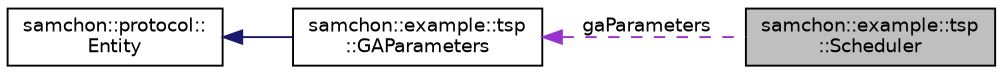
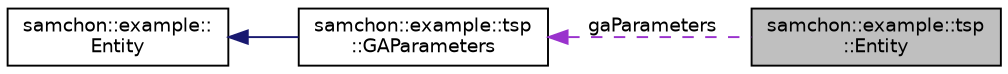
node "samchon::protocol:: Entity": label "samchon::protocol:: Entity" -> "samchon::example:: Entity"
node "samchon::example::tsp ::Scheduler": label "samchon::example::tsp ::Scheduler" -> "samchon::example::tsp ::Entity"
